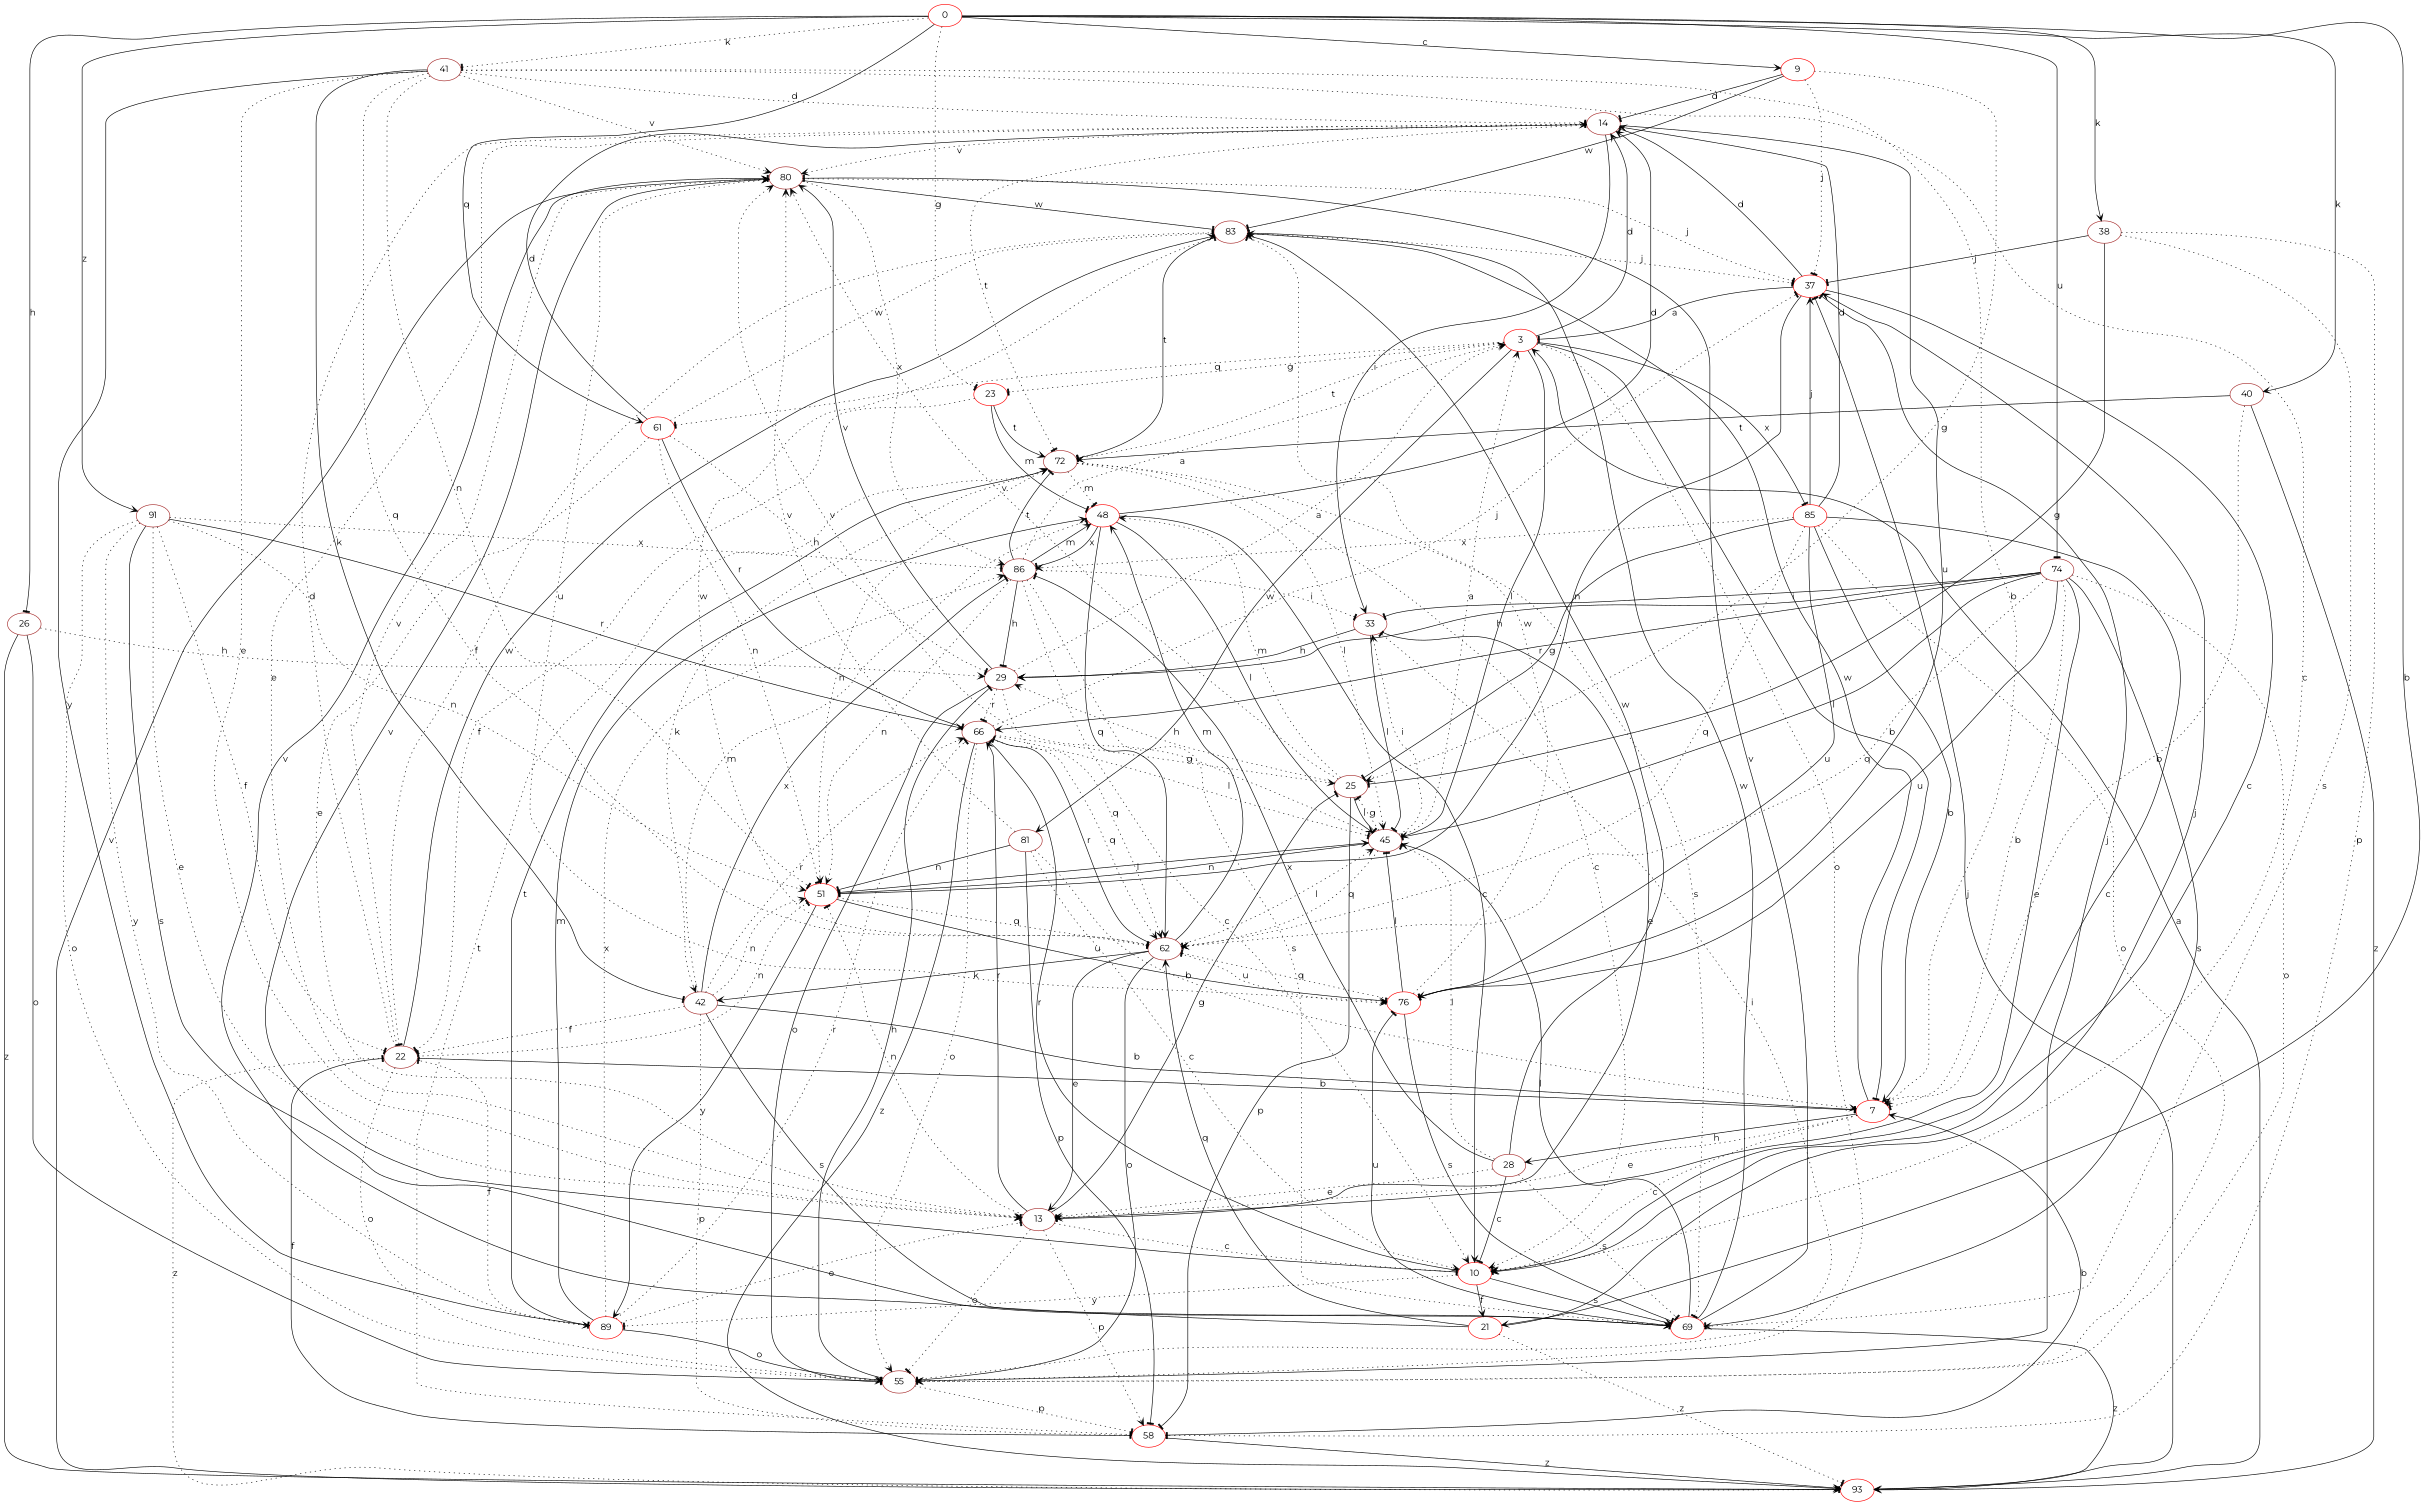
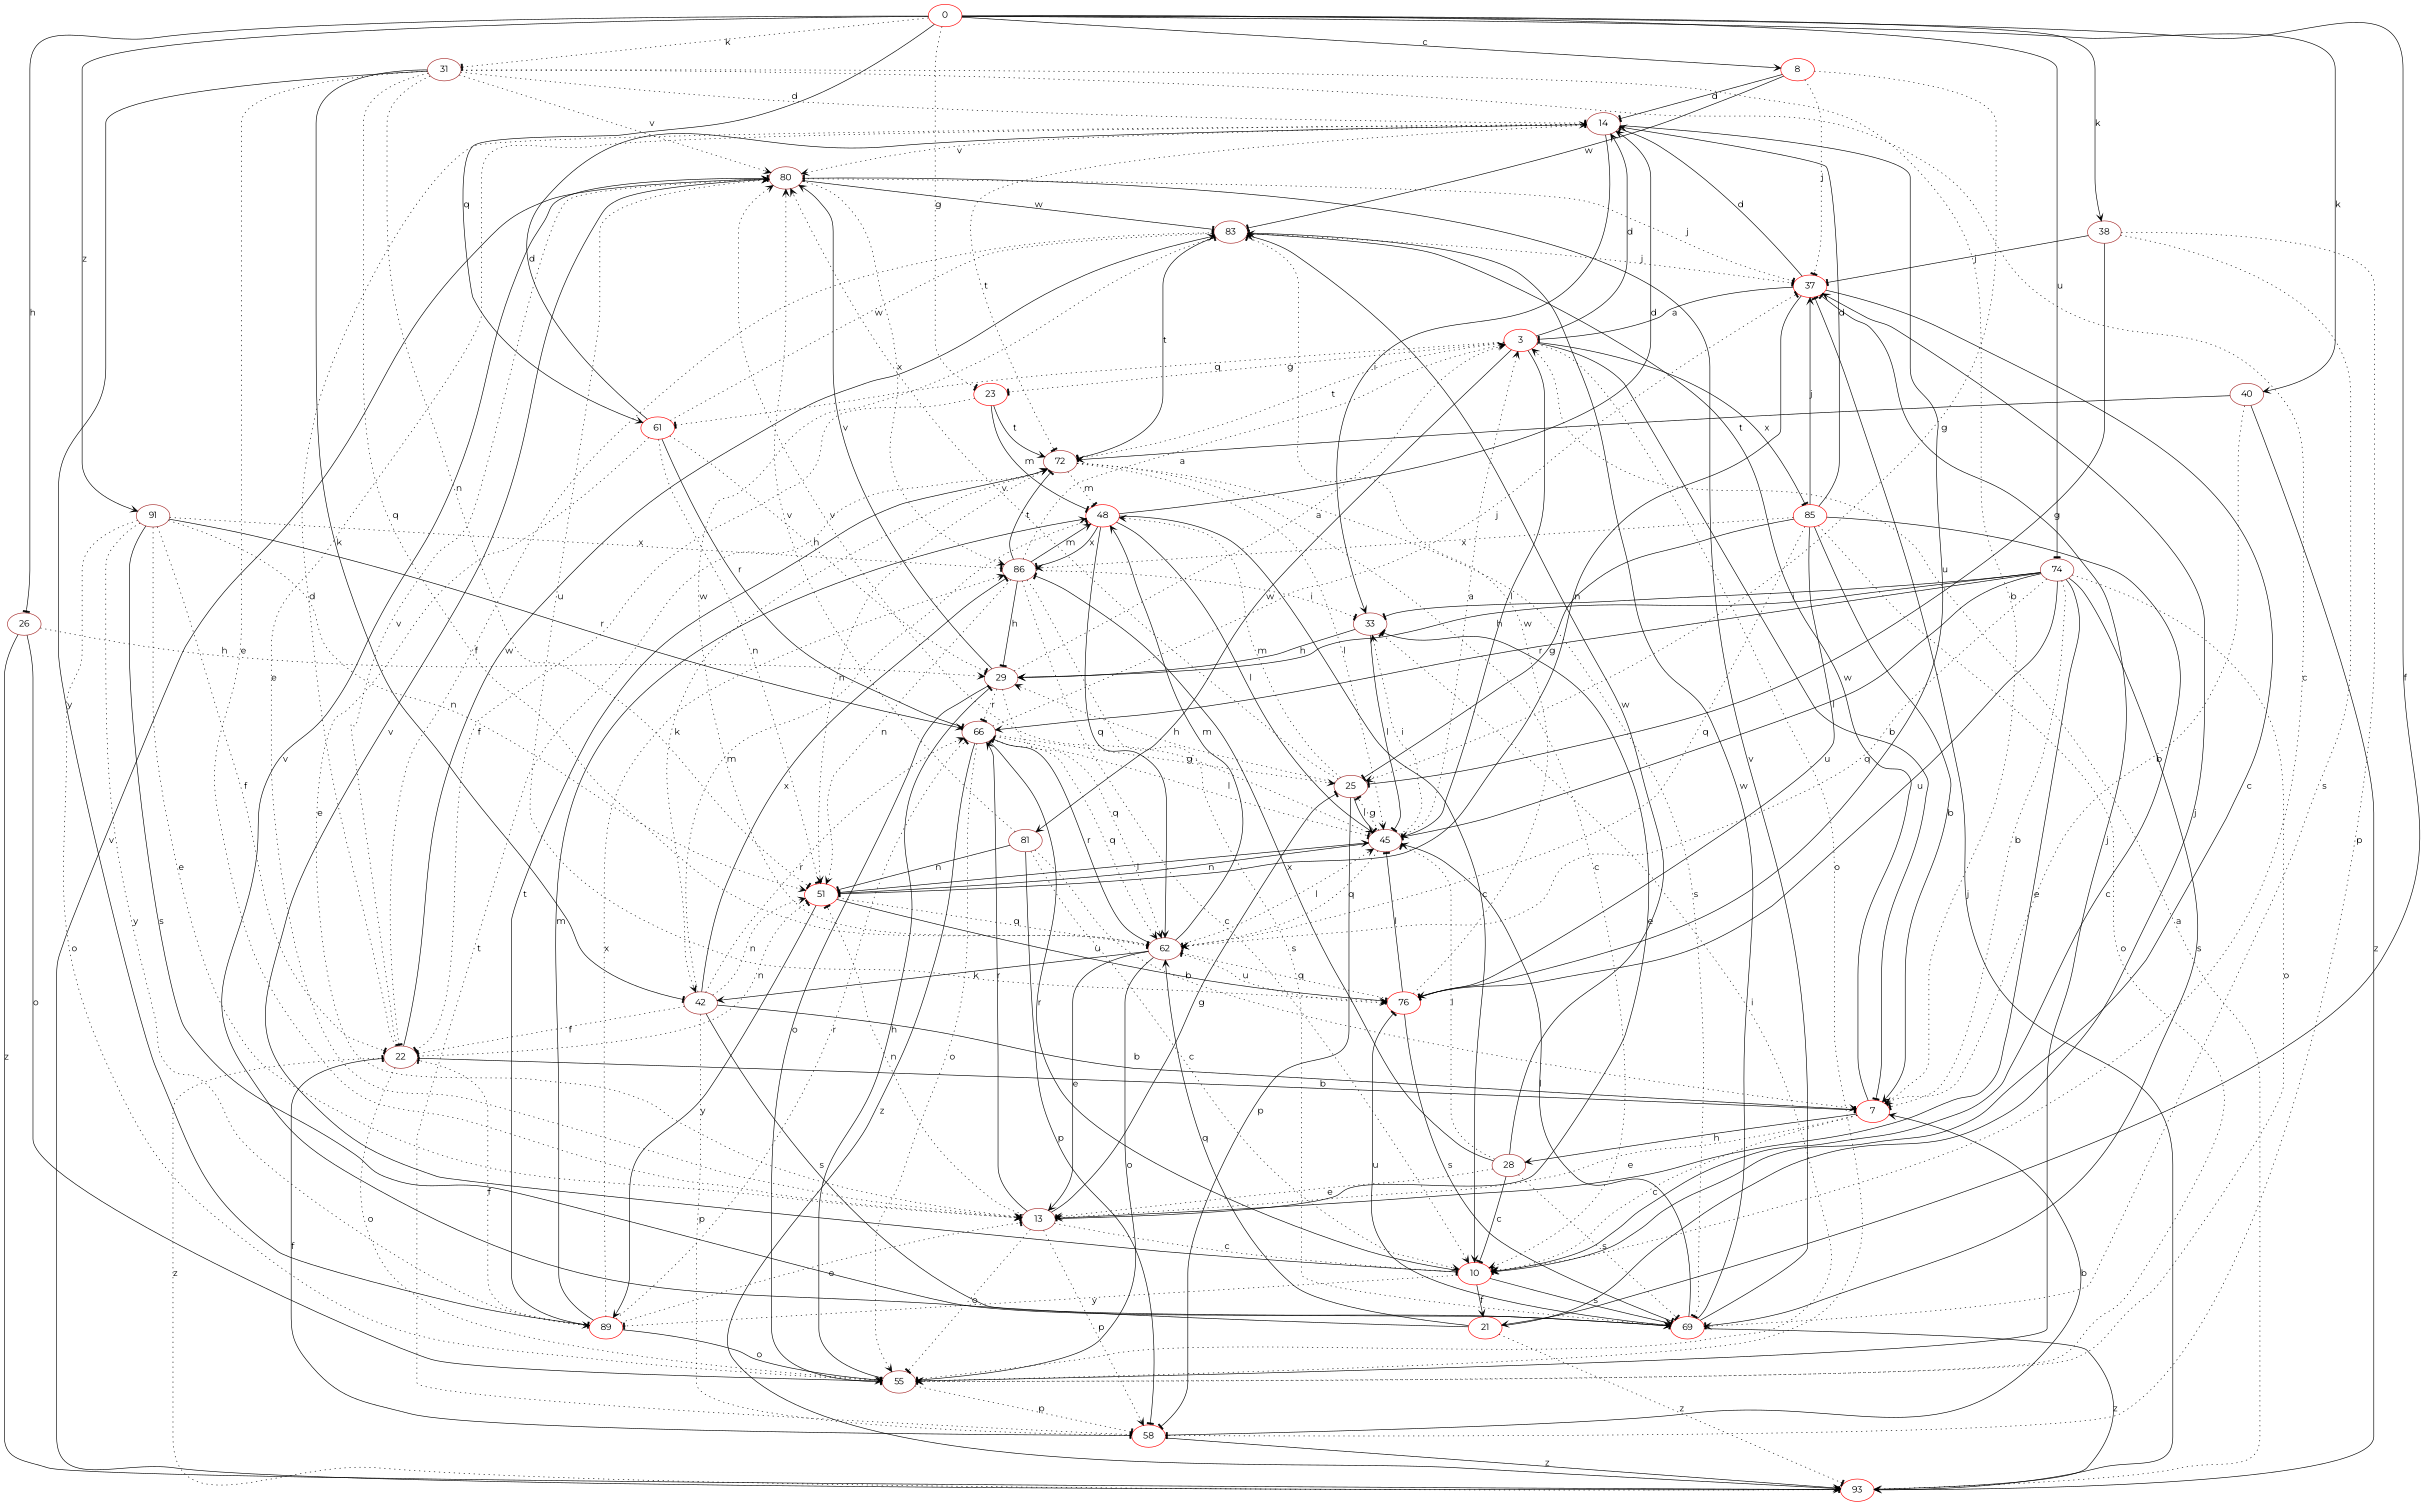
node "41": label "41" -> "31"
node "9": label "9" -> "8"
edge "0" -> "21": label "b" -> "f"
edge "93" -> "3": style solid -> dotted
edge "33" -> "13": reversed
